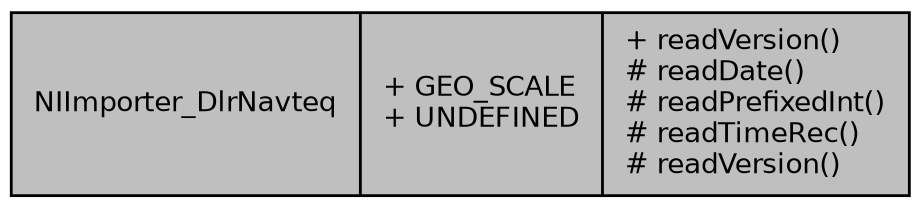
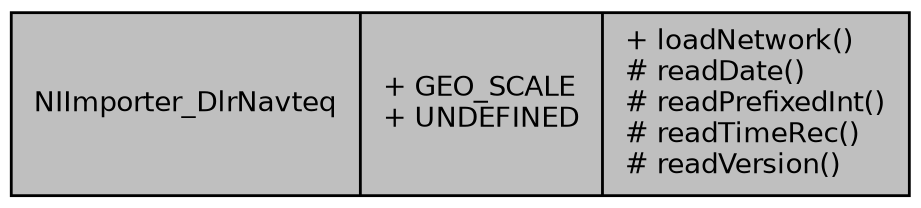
node "NIImporter_DlrNavteq": text "+ readVersion()" -> "+ loadNetwork()"
